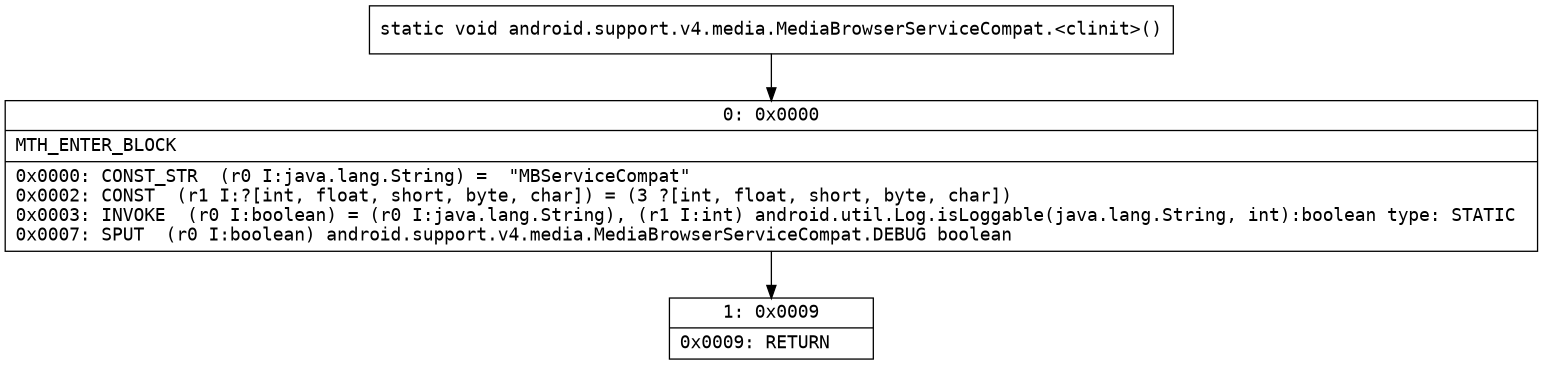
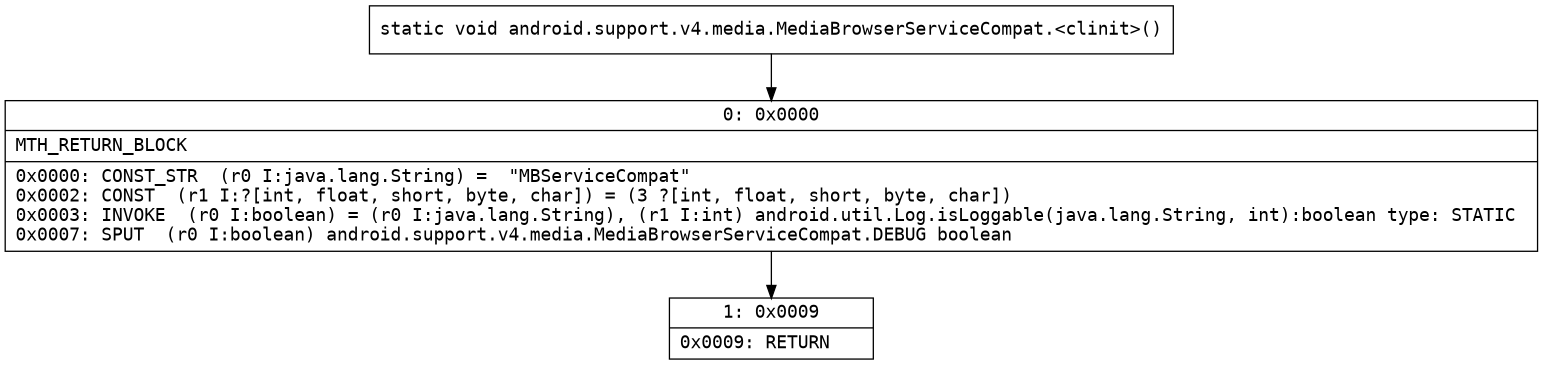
node "0: 0x0000": text "MTH_ENTER_BLOCK" -> "MTH_RETURN_BLOCK"
